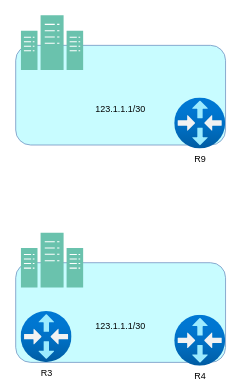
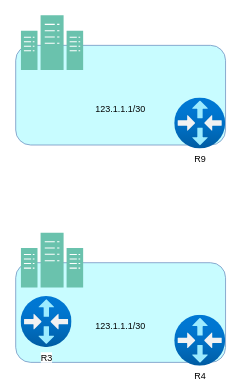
node "R3": moved (46, 337) -> (46, 322)
